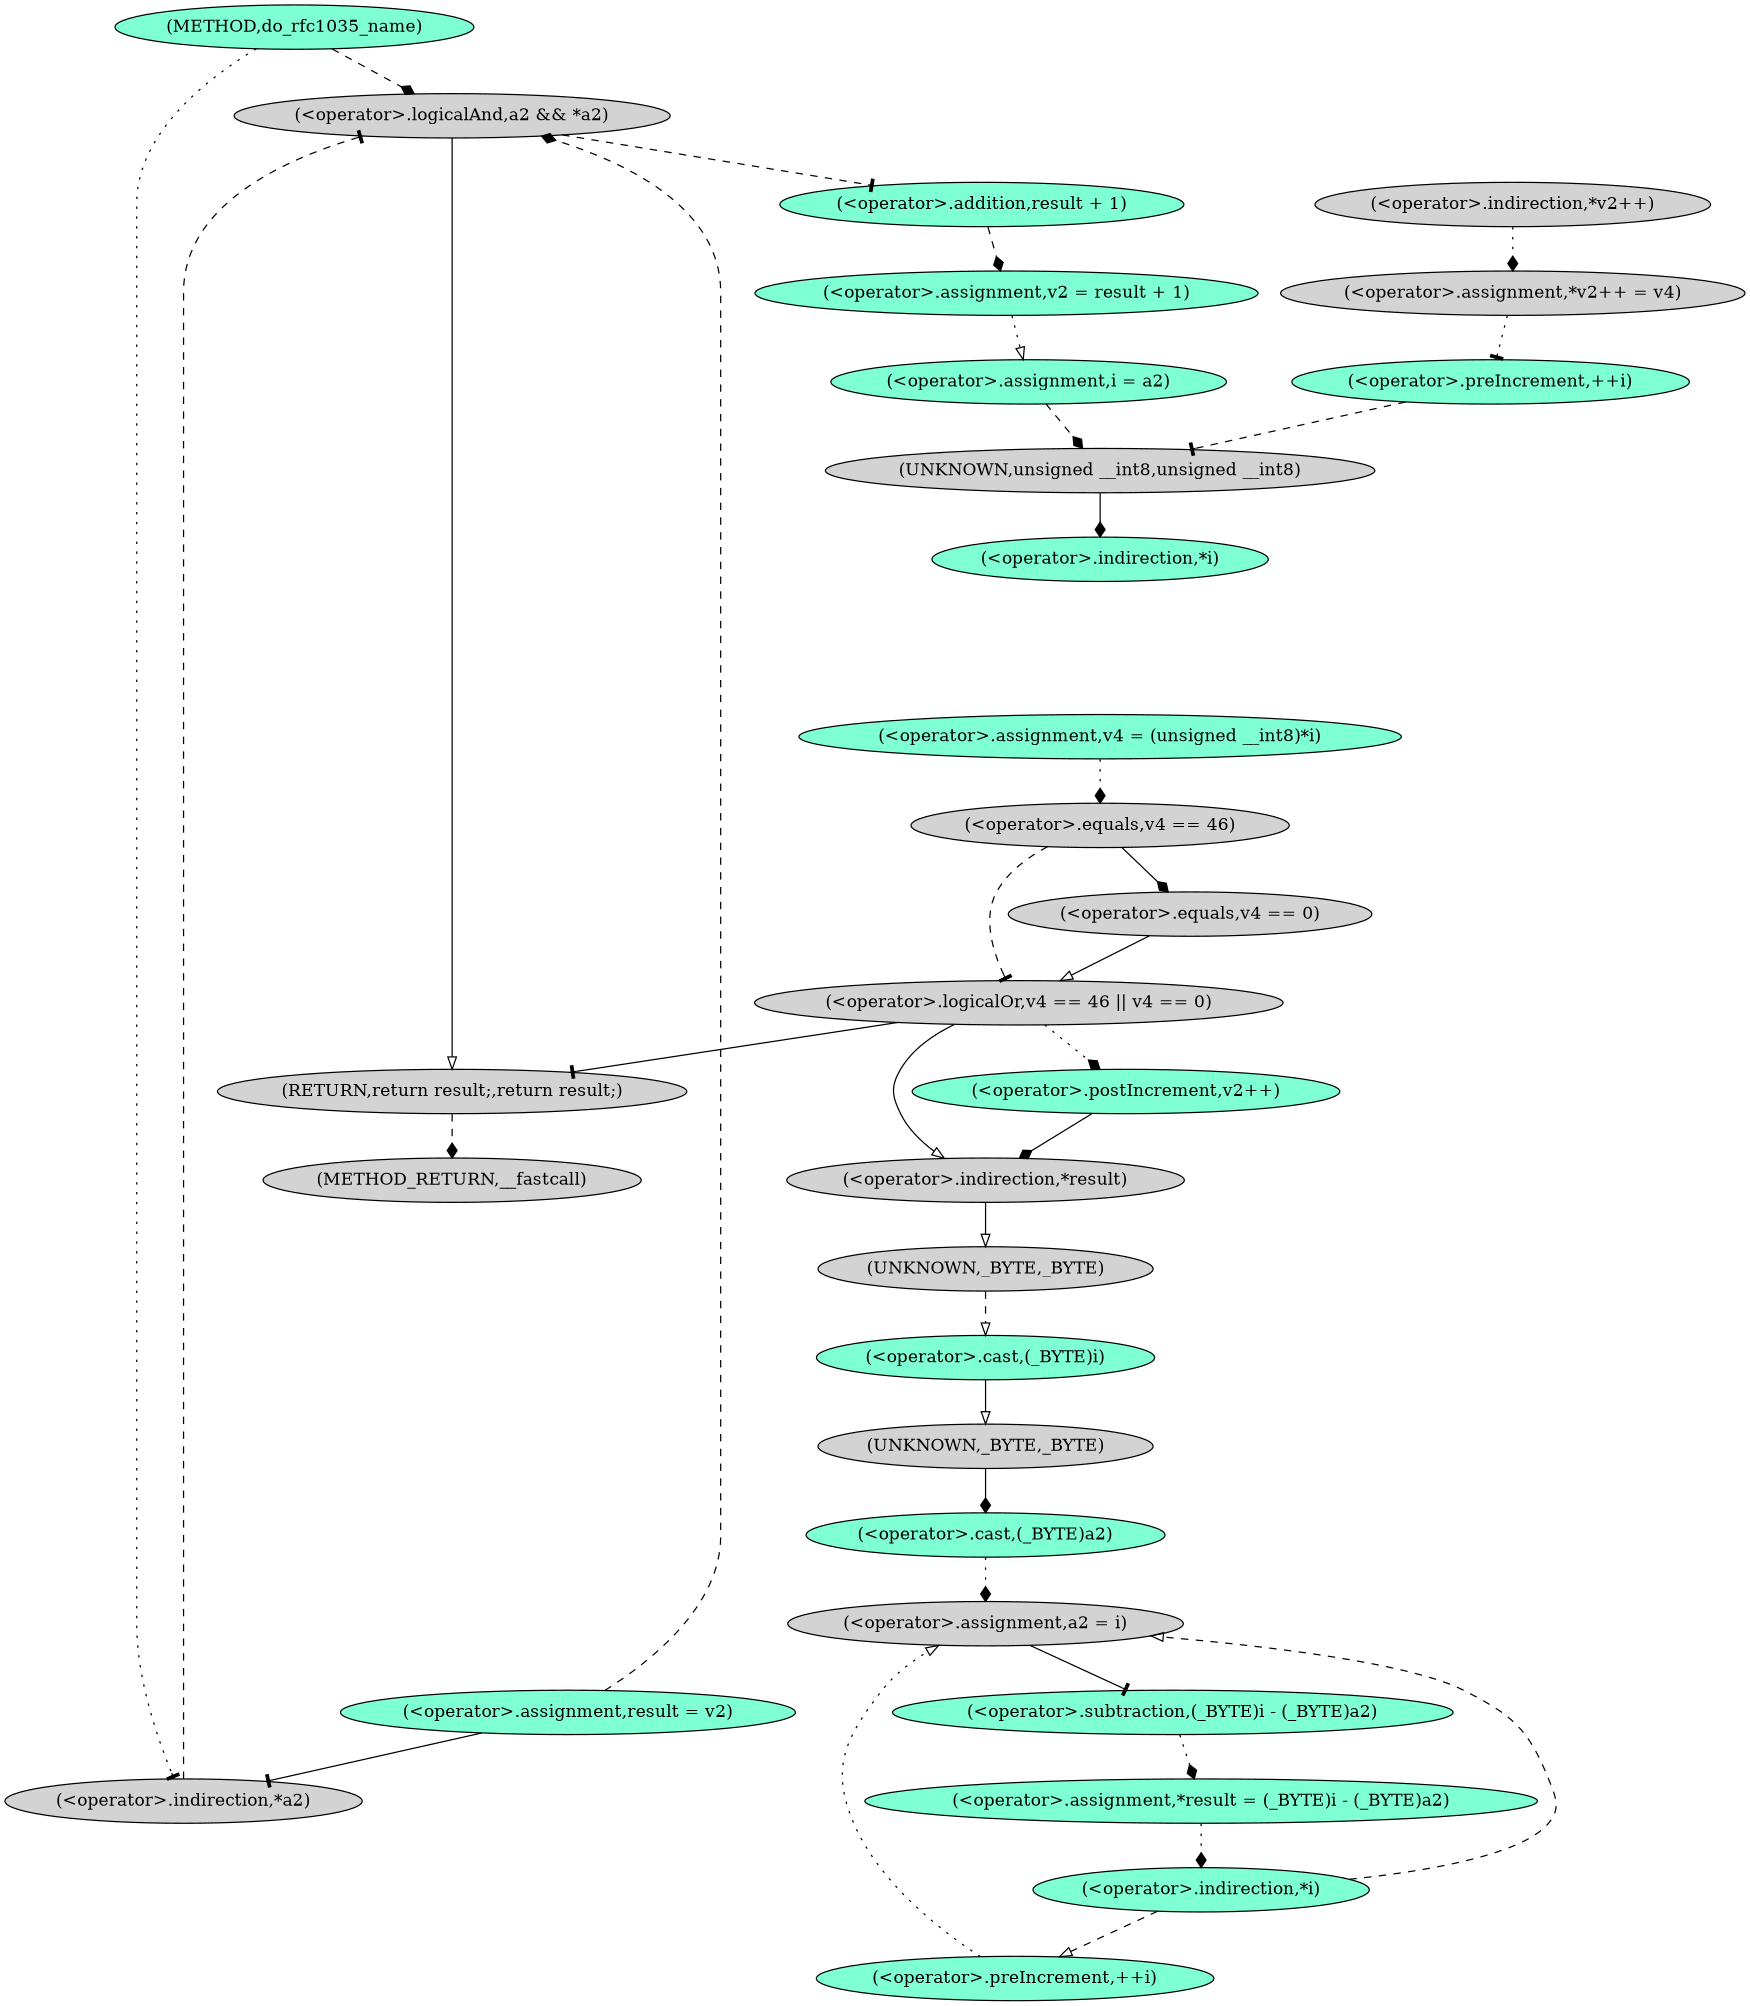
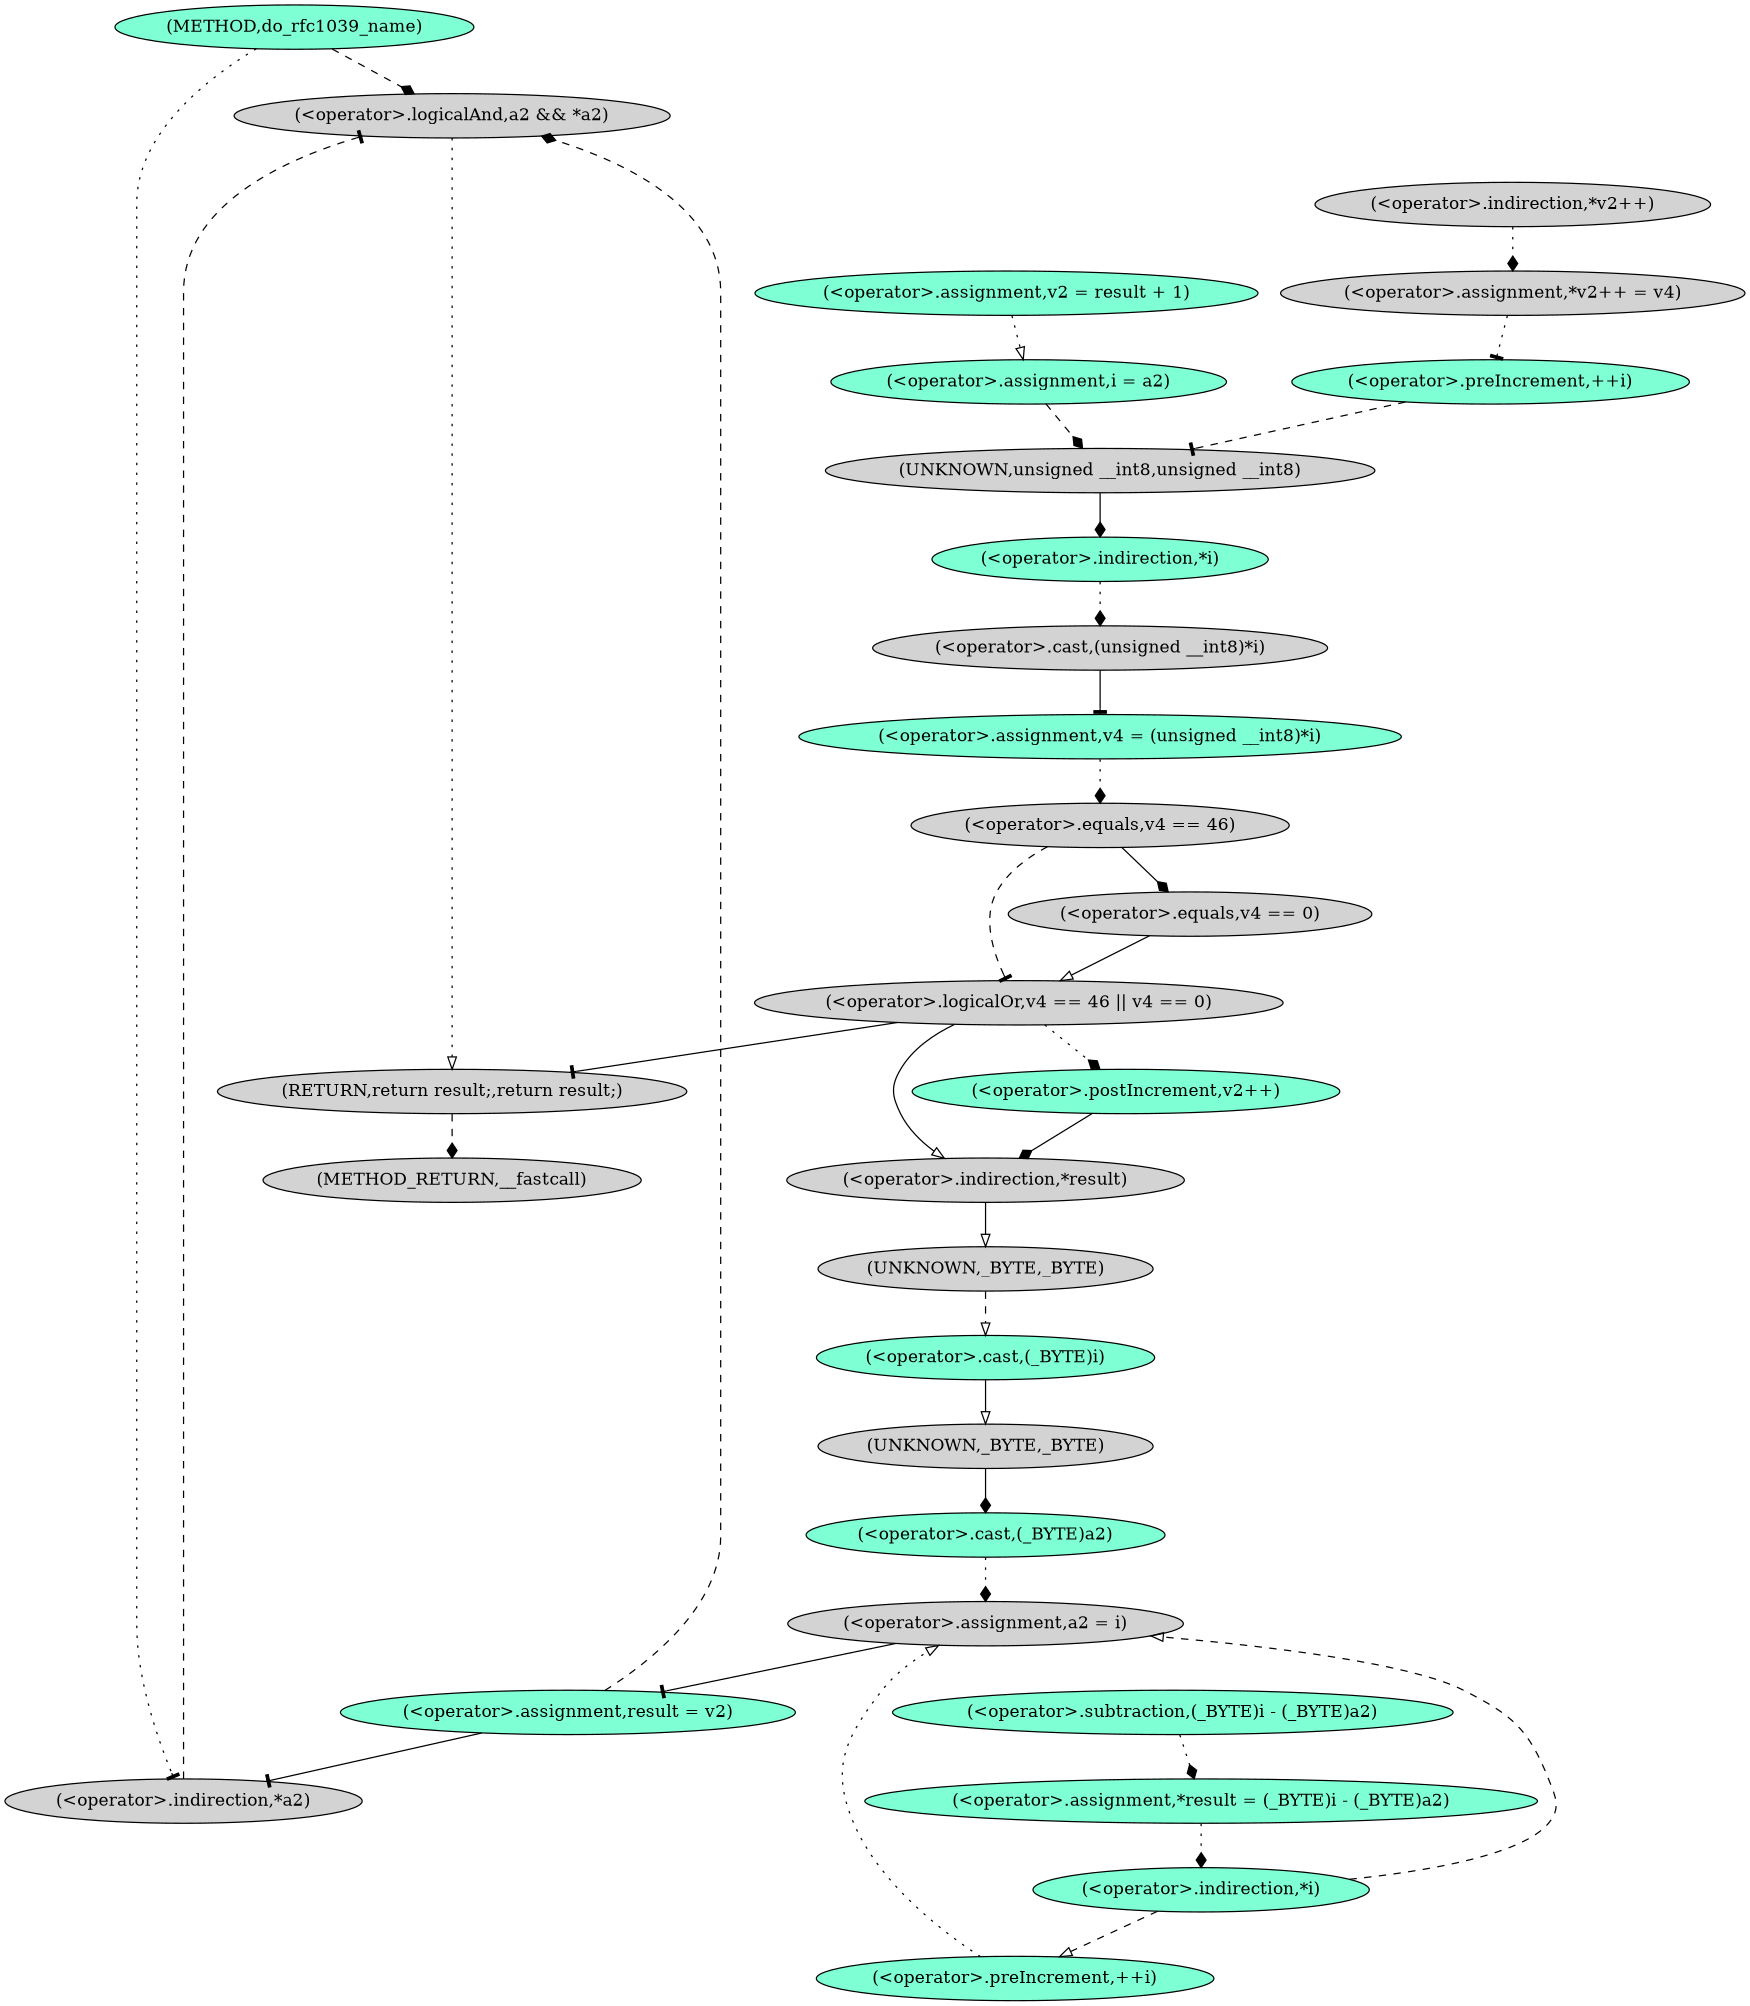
node "(METHOD,do_rfc1035_name)": label "(METHOD,do_rfc1035_name)" -> "(METHOD,do_rfc1039_name)"
node "(<operator>.addition,result + 1)": removed
edge "(<operator>.logicalAnd,a2 && *a2)" -> "(RETURN,return result;,return result;)": style solid -> dotted
node "(<operator>.cast,(unsigned __int8)*i)": added
edge "(<operator>.assignment,a2 = i)" -> "(<operator>.subtraction,(_BYTE)i - (_BYTE)a2)": now "(<operator>.assignment,a2 = i)" -> "(<operator>.assignment,result = v2)"
